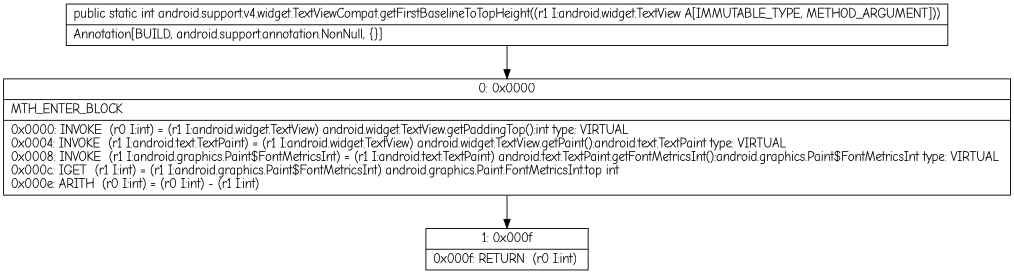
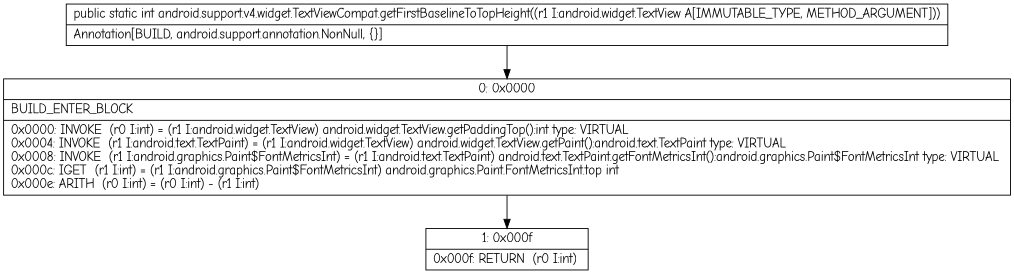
node "0: 0x0000": text "MTH_ENTER_BLOCK" -> "BUILD_ENTER_BLOCK"
